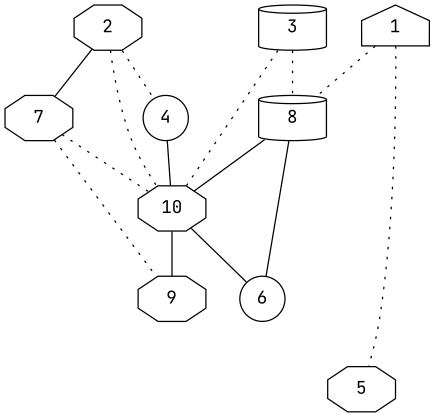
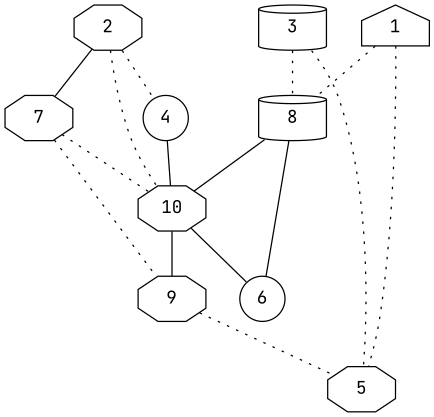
edge "3" -- "10": now "3" -- "5"
edge "9" -- "5": added
